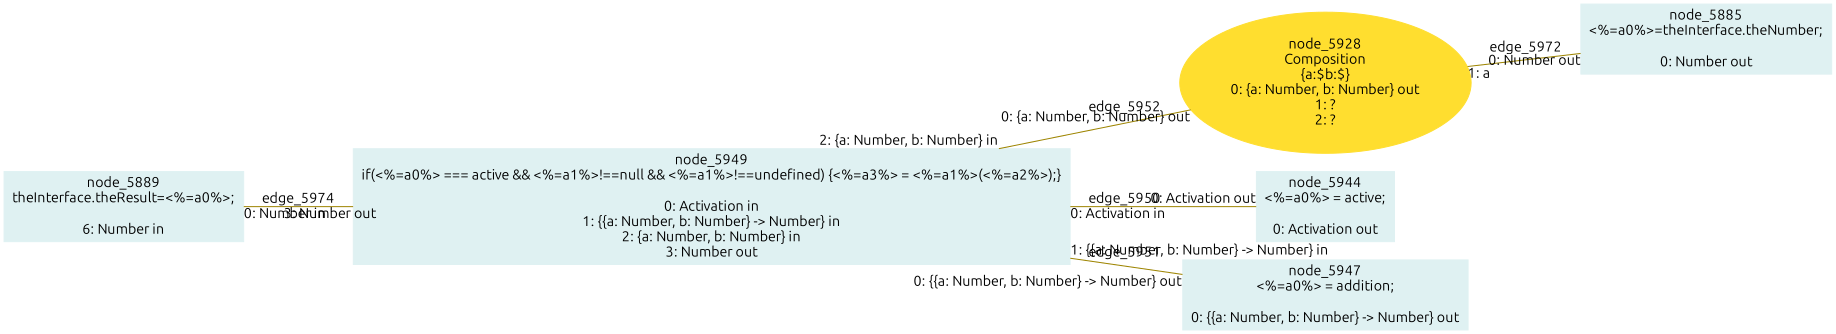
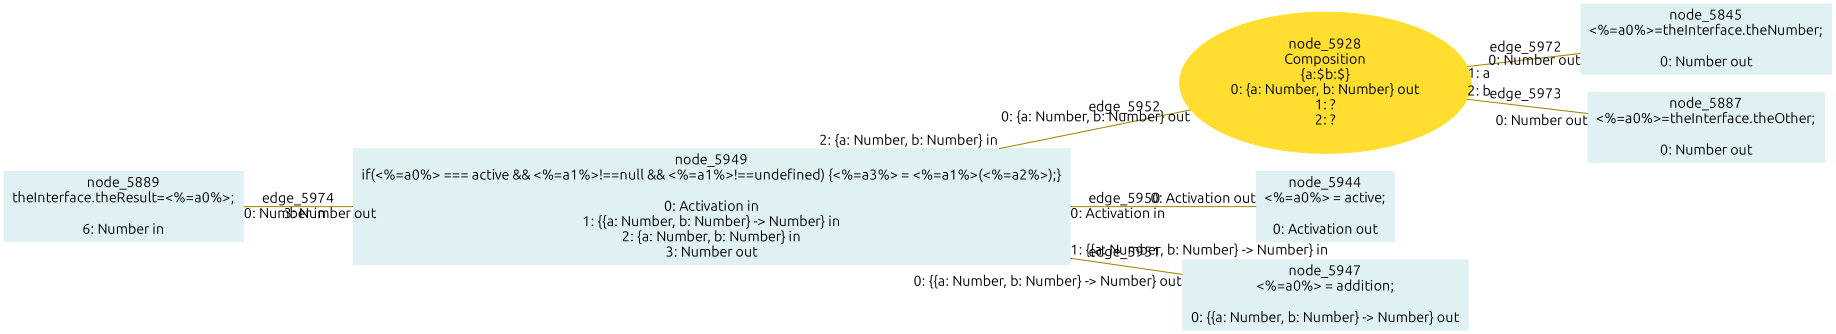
node "node_5885 <%=a0%>=theInterface.theNumber; 0: Number out": label "node_5885 <%=a0%>=theInterface.theNumber; 0: Number out" -> "node_5845 <%=a0%>=theInterface.theNumber; 0: Number out"
node "node_5887 <%=a0%>=theInterface.theOther; 0: Number out": added
